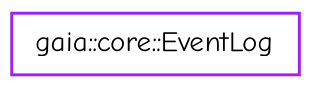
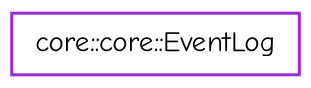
node "gaia::core::EventLog": label "gaia::core::EventLog" -> "core::core::EventLog"
